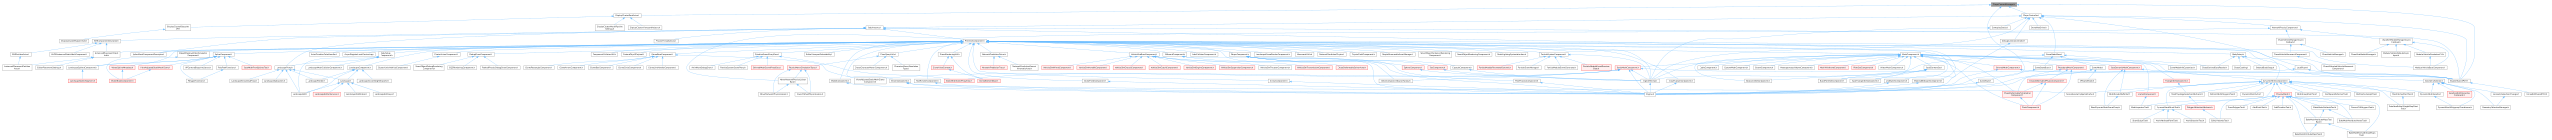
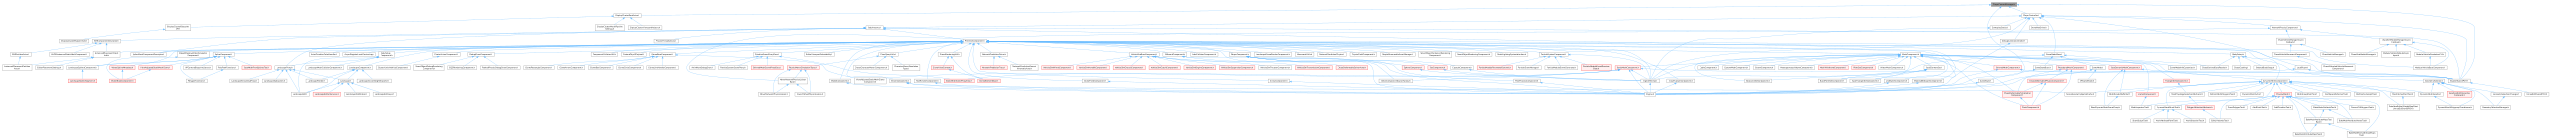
node "DataflowEditorWeightMapPaint Tool.h": label "DataflowEditorWeightMapPaint Tool.h" -> "DataflowEditorWeightMapPaint UnrealEdSharedPCH.h"
